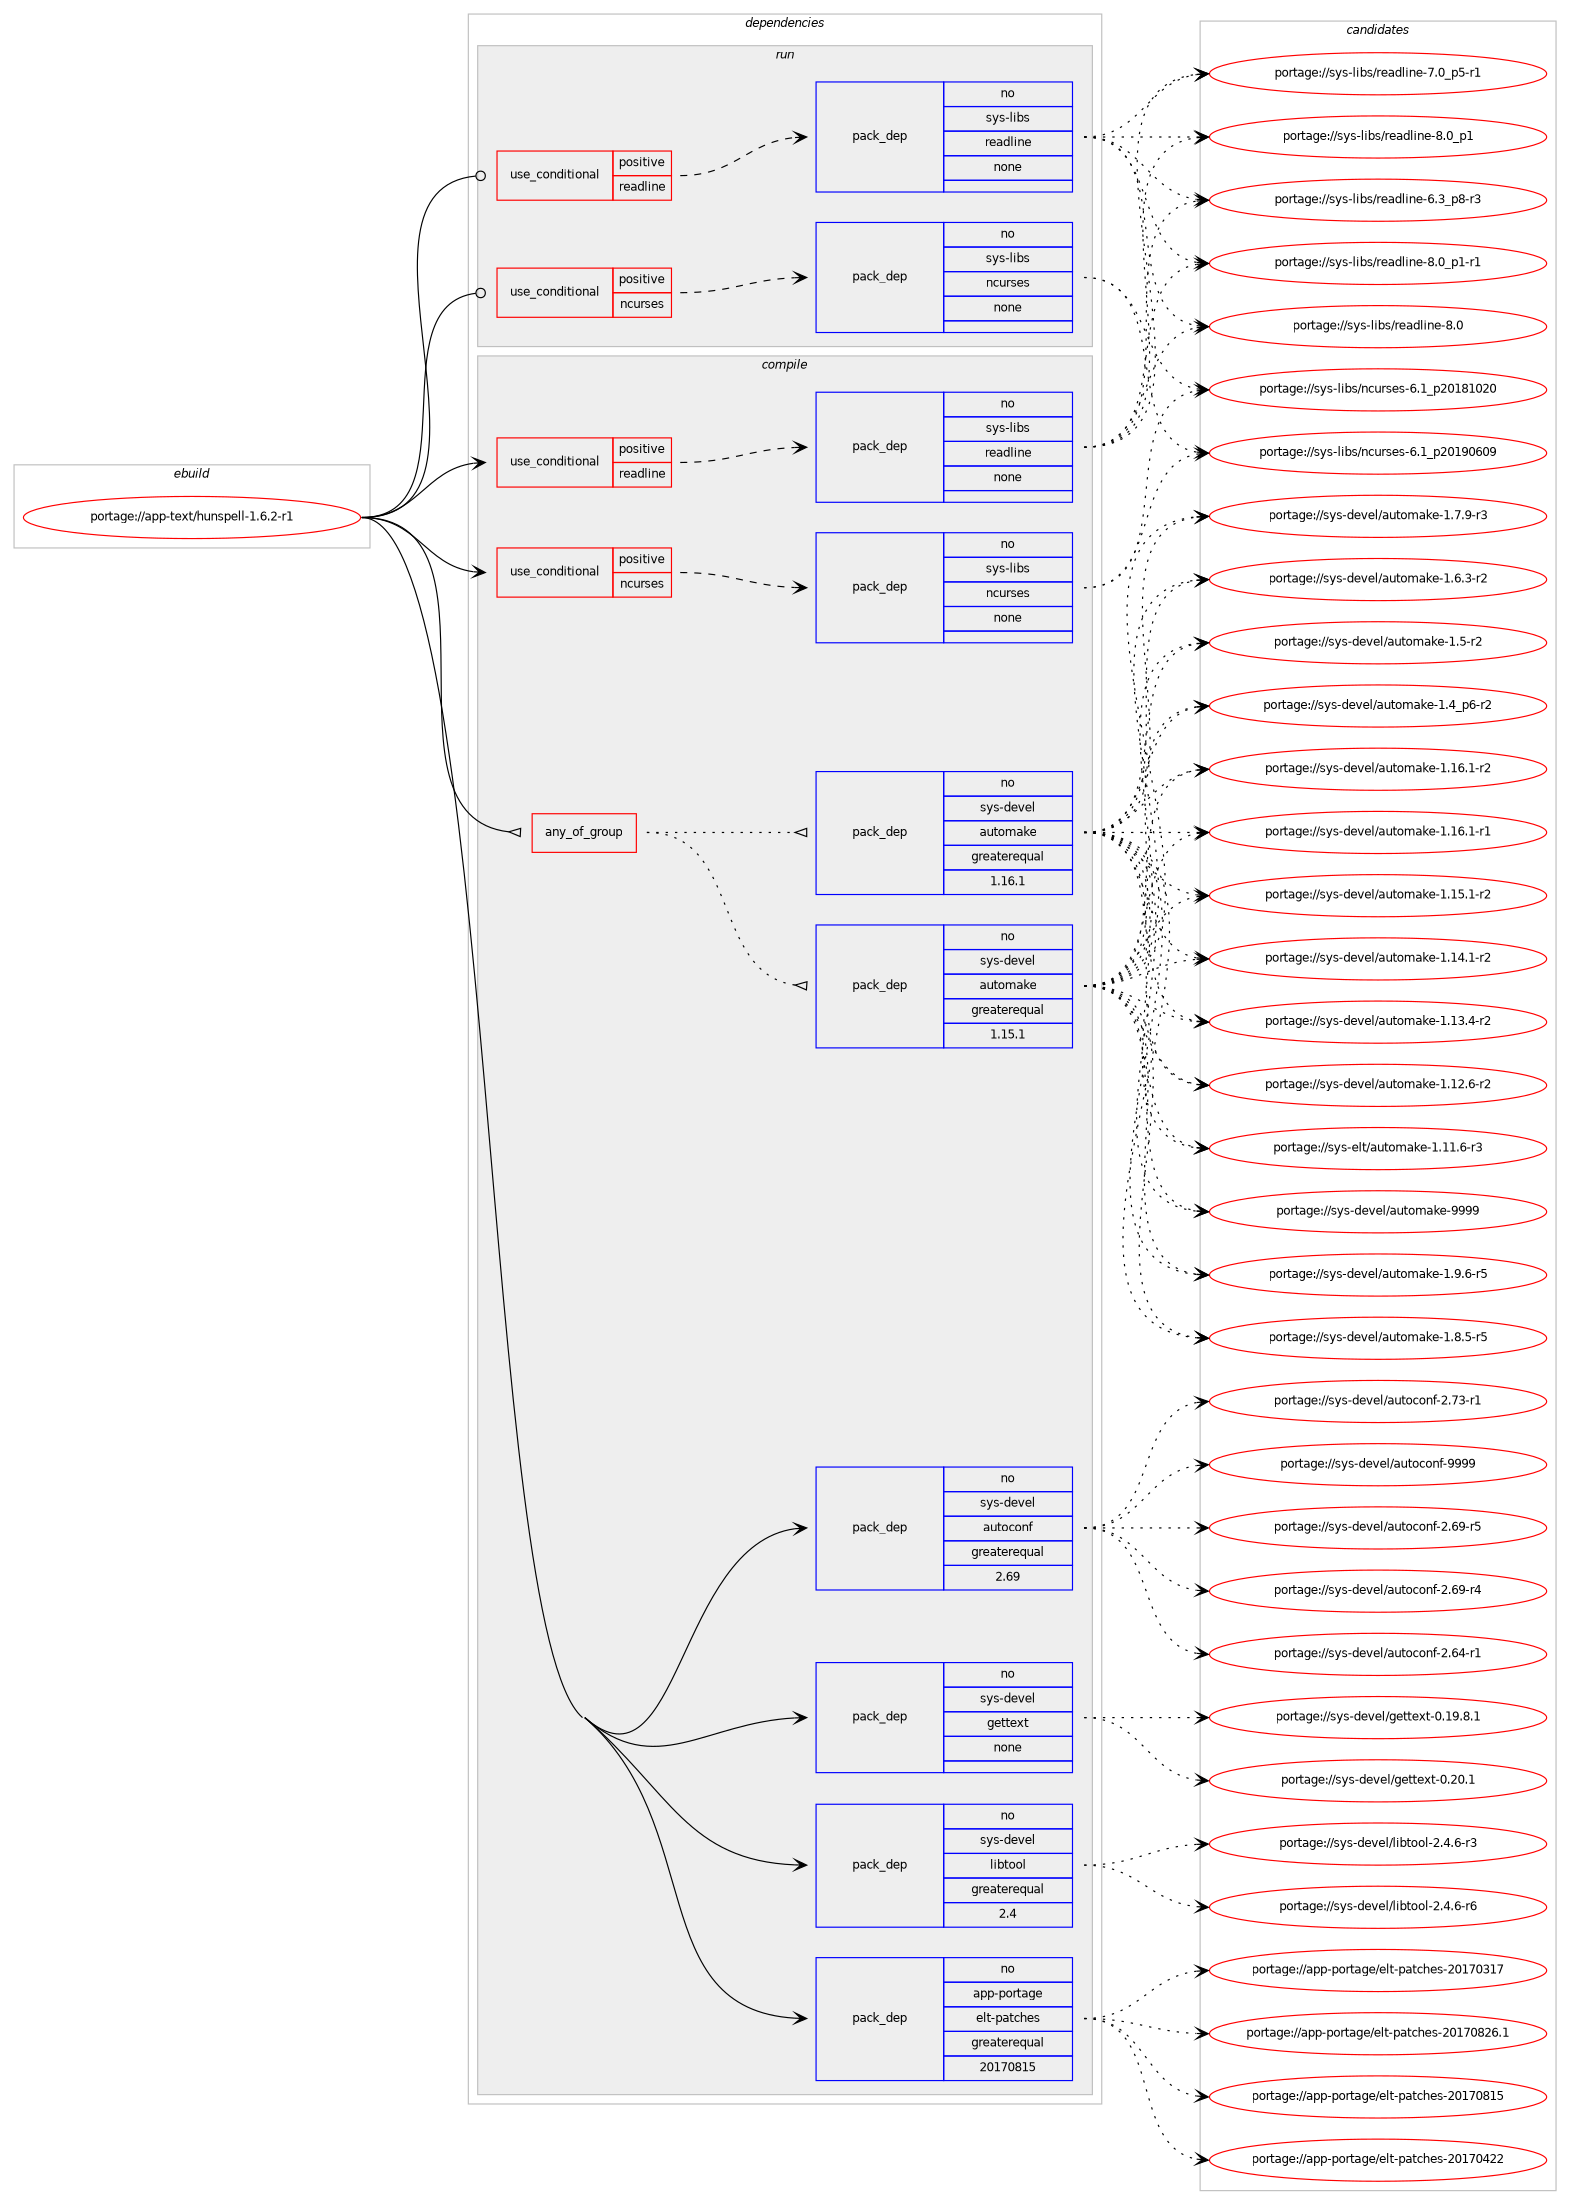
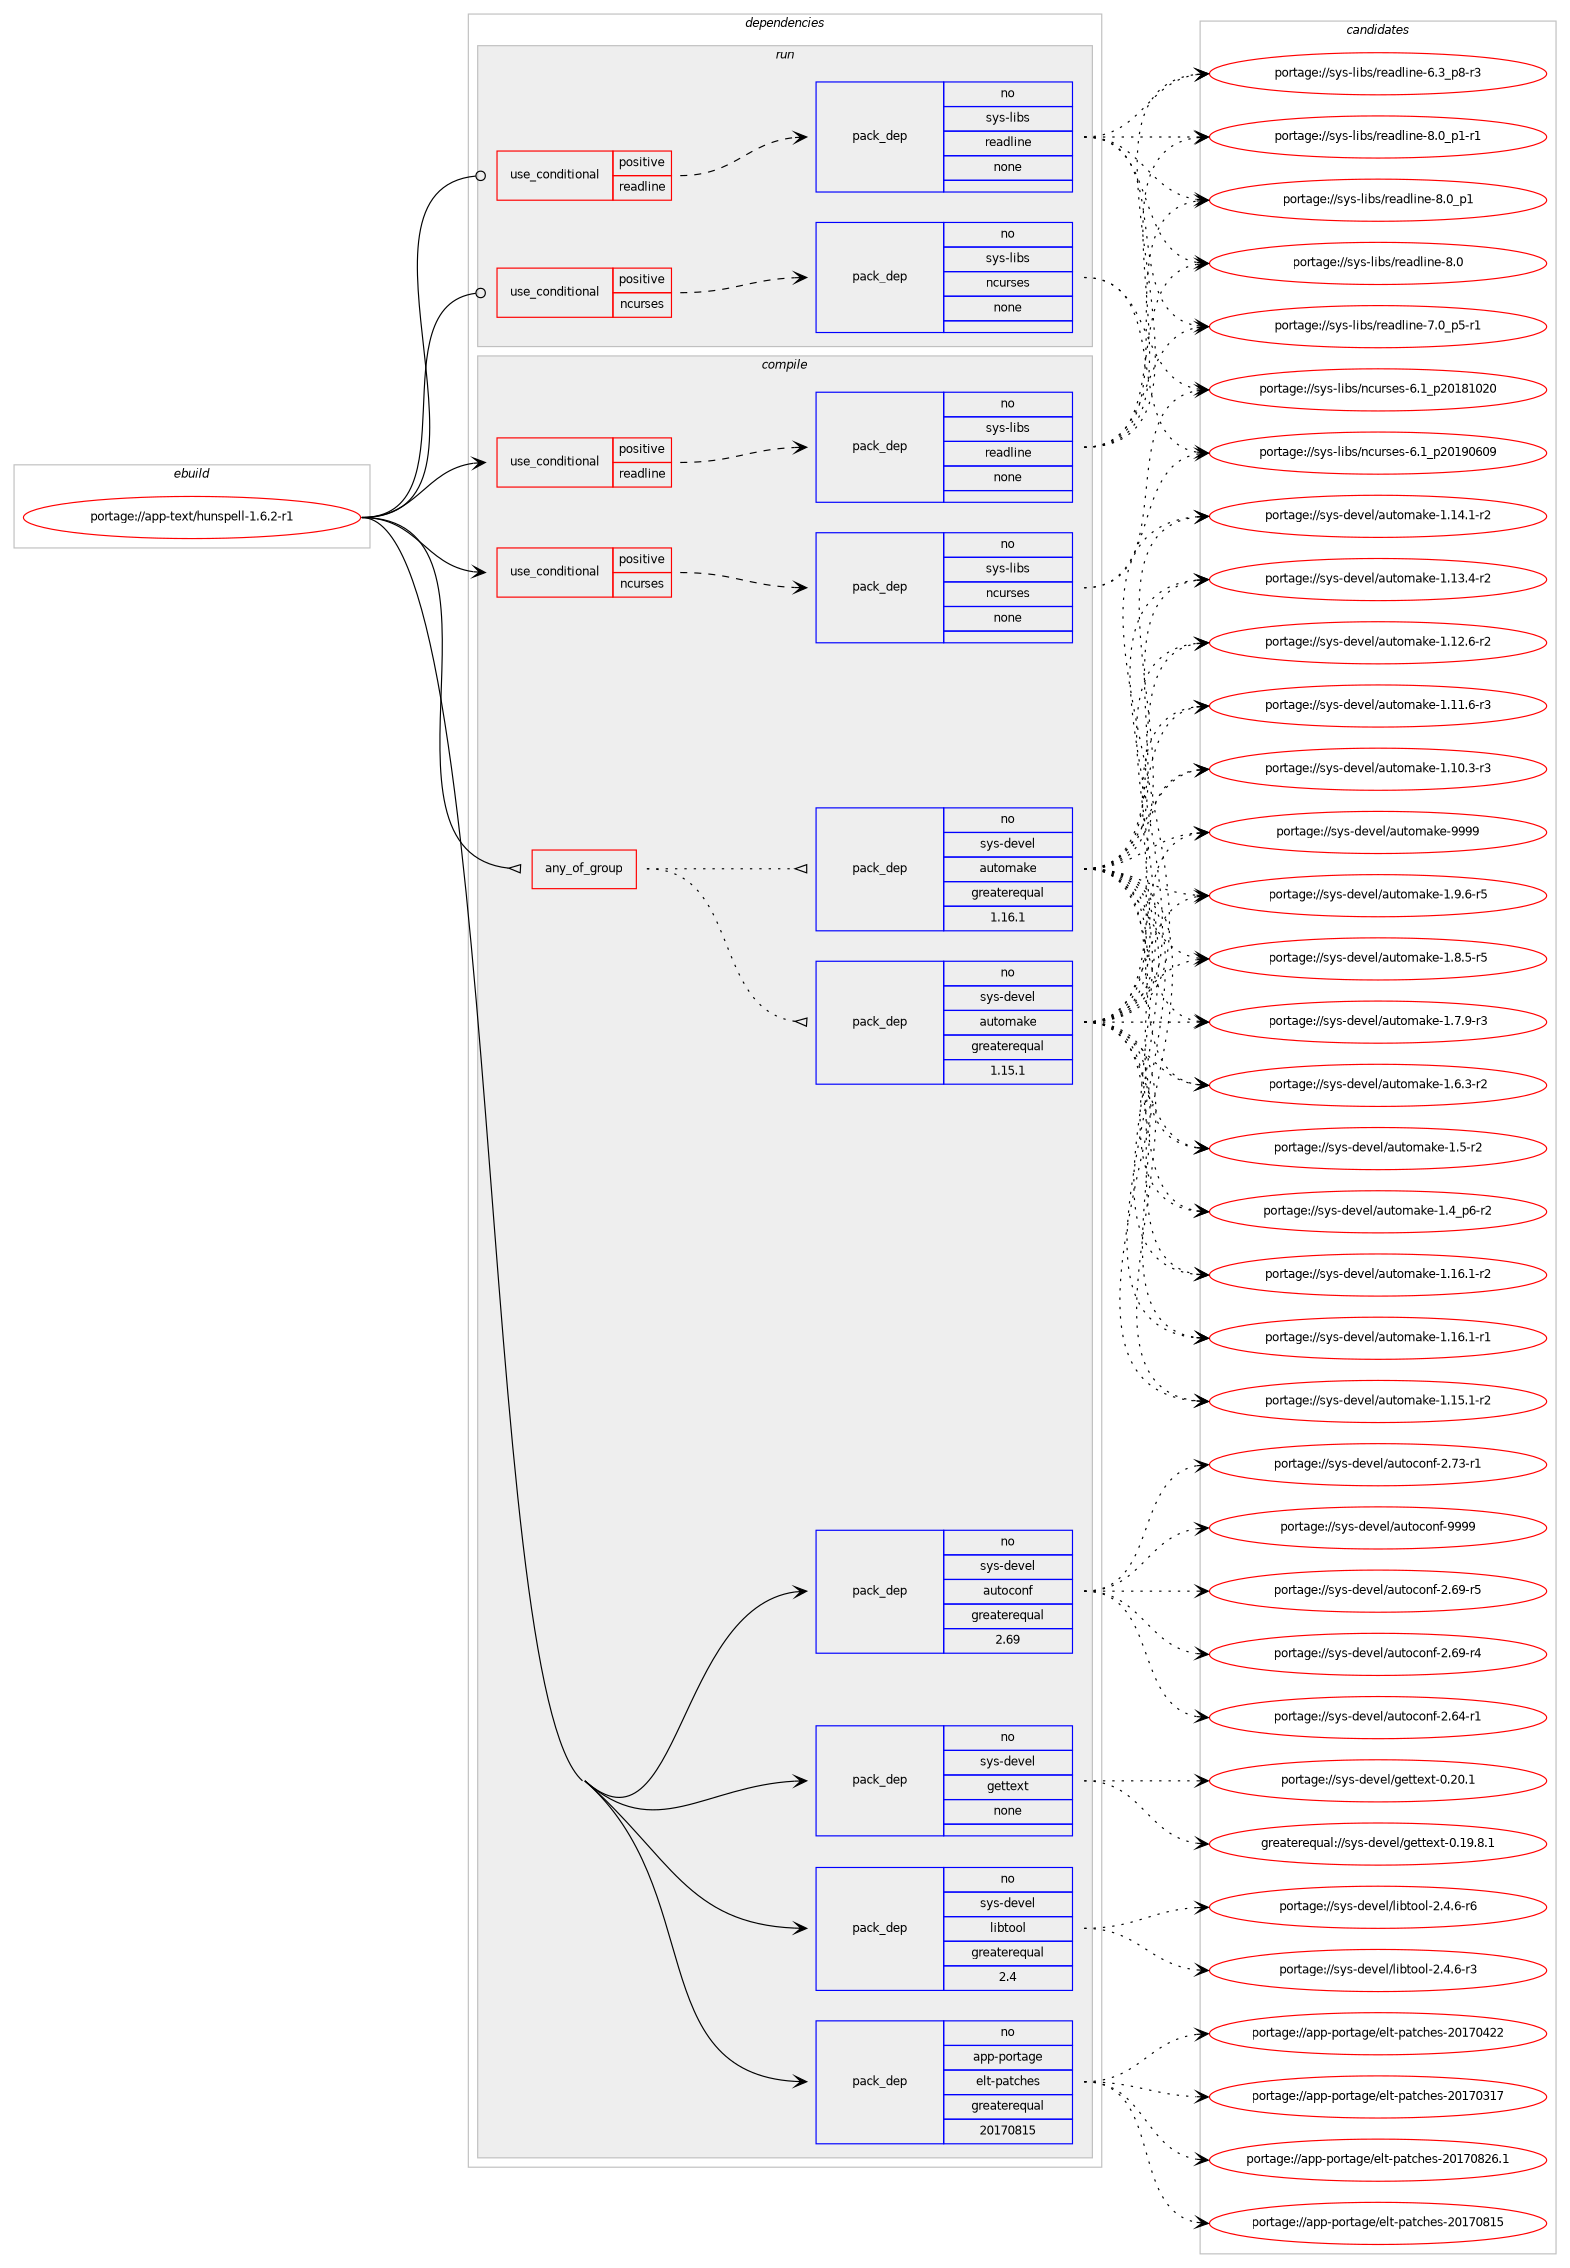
node "portage://sys-devel/automake-1.10.3-r3": added
node "portage://sys-elt/automake-1.11.6-r3": label "portage://sys-elt/automake-1.11.6-r3" -> "portage://sys-devel/automake-1.11.6-r3"
node "portage://sys-devel/gettext-0.19.8.1": label "portage://sys-devel/gettext-0.19.8.1" -> "greaterequal://sys-devel/gettext-0.19.8.1"
